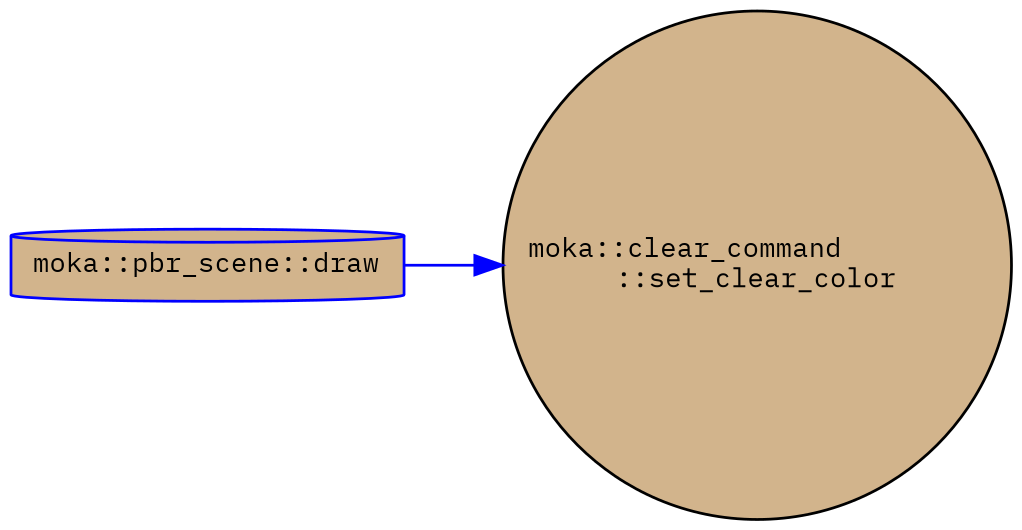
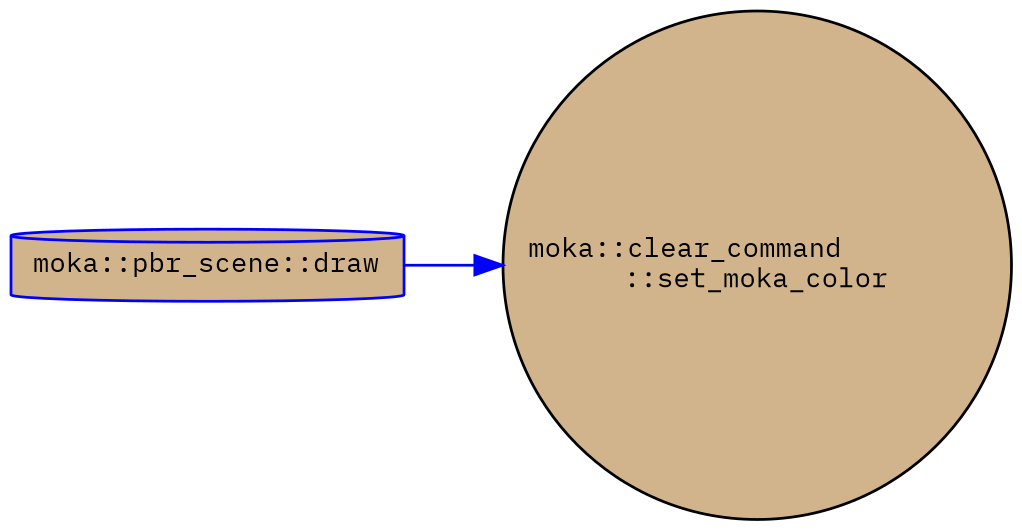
node "moka::clear_command ::set_clear_color": label "moka::clear_command ::set_clear_color" -> "moka::clear_command ::set_moka_color"
